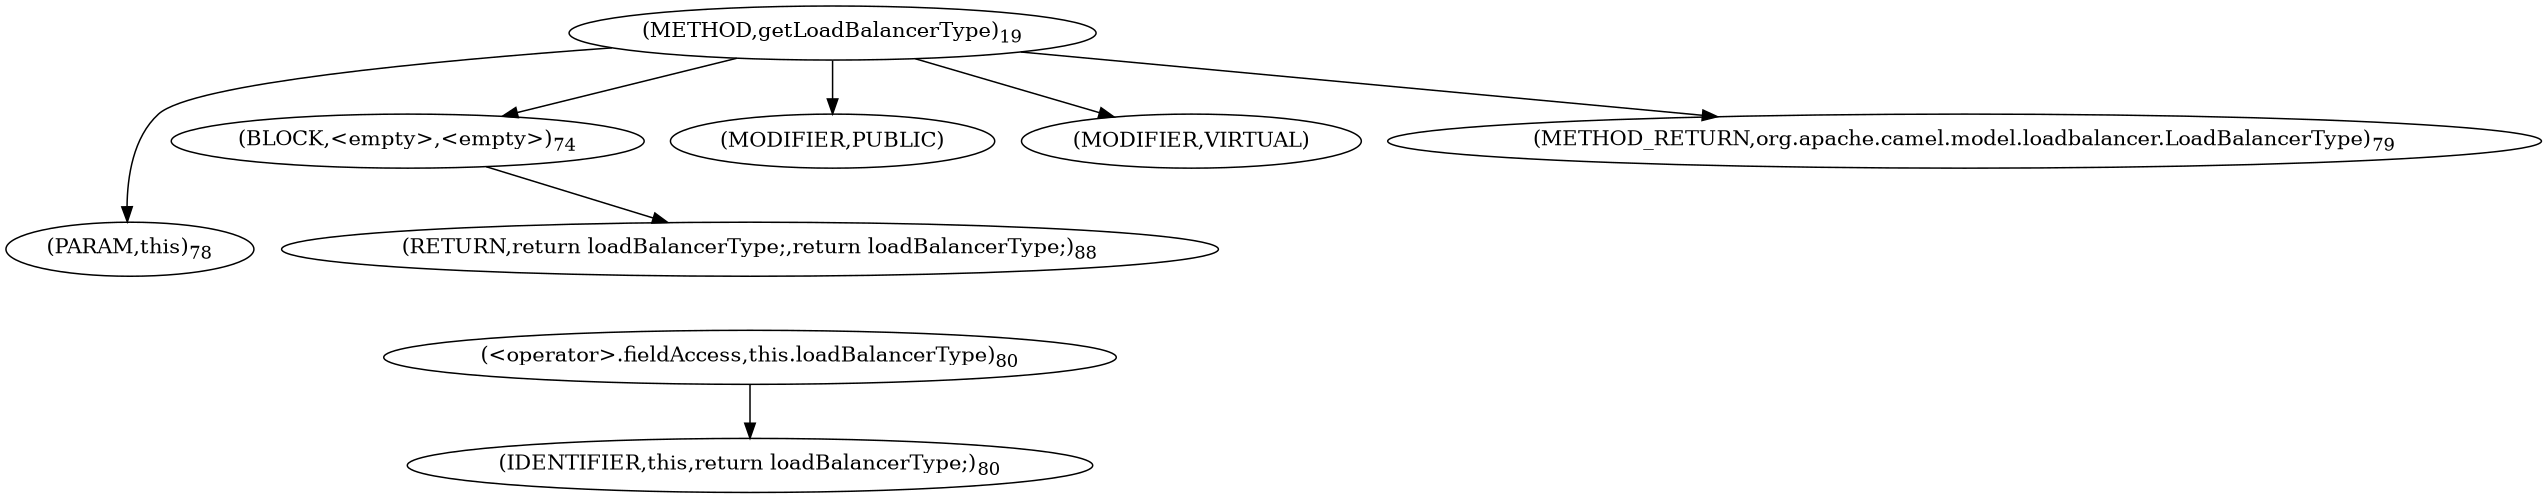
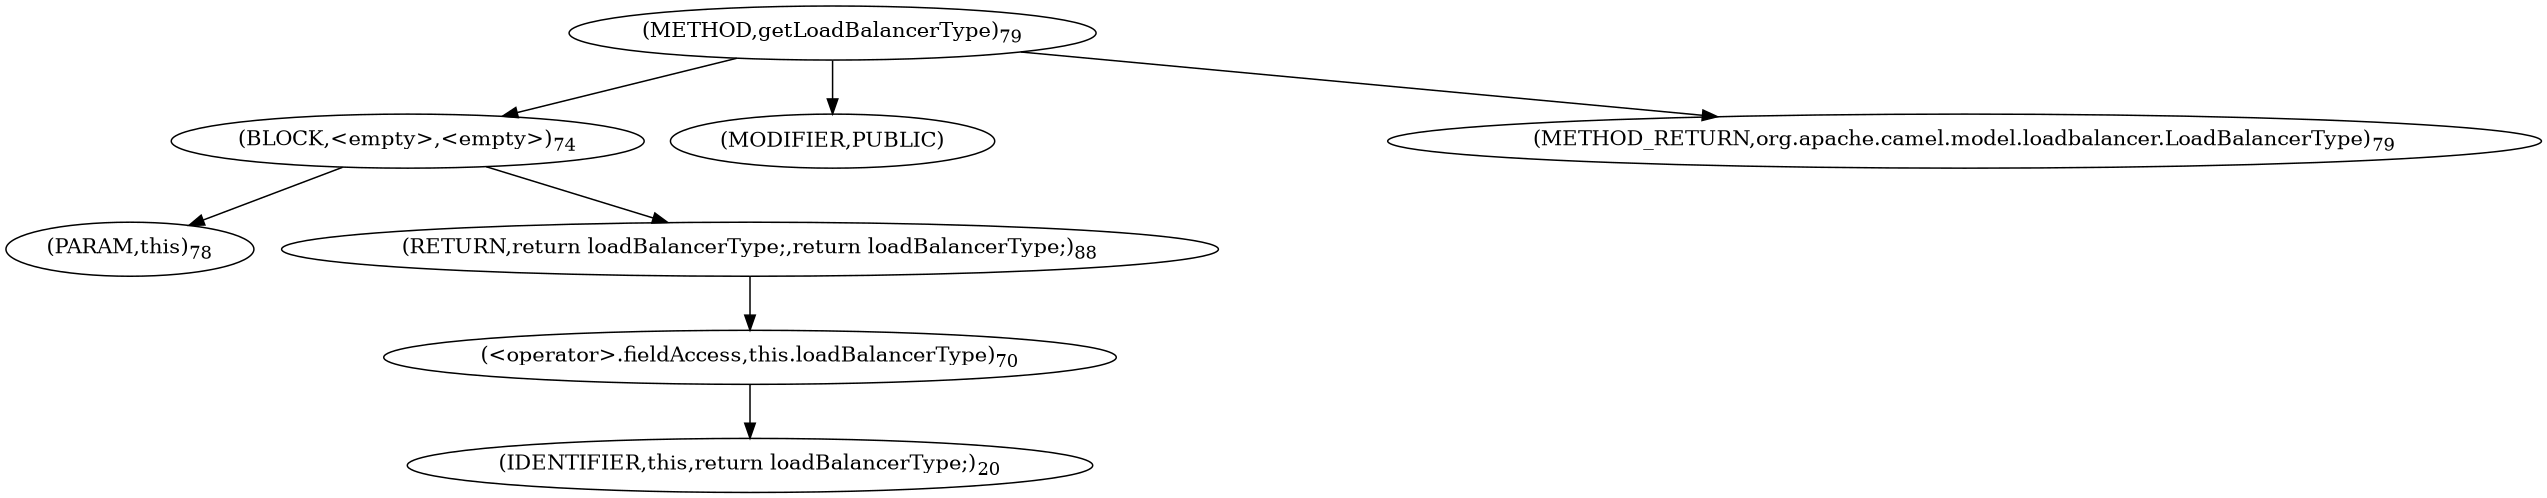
node "(METHOD,getLoadBalancerType)": text "19" -> "79"
edge "(METHOD,getLoadBalancerType)" -> "(PARAM,this)": now "(BLOCK,<empty>,<empty>)" -> "(PARAM,this)"
node "(MODIFIER,VIRTUAL)": removed
edge "(RETURN,return loadBalancerType;,return loadBalancerType;)" -> "(<operator>.fieldAccess,this.loadBalancerType)": added
node "(<operator>.fieldAccess,this.loadBalancerType)": text "80" -> "70"
node "(IDENTIFIER,this,return loadBalancerType;)": text "80" -> "20"
